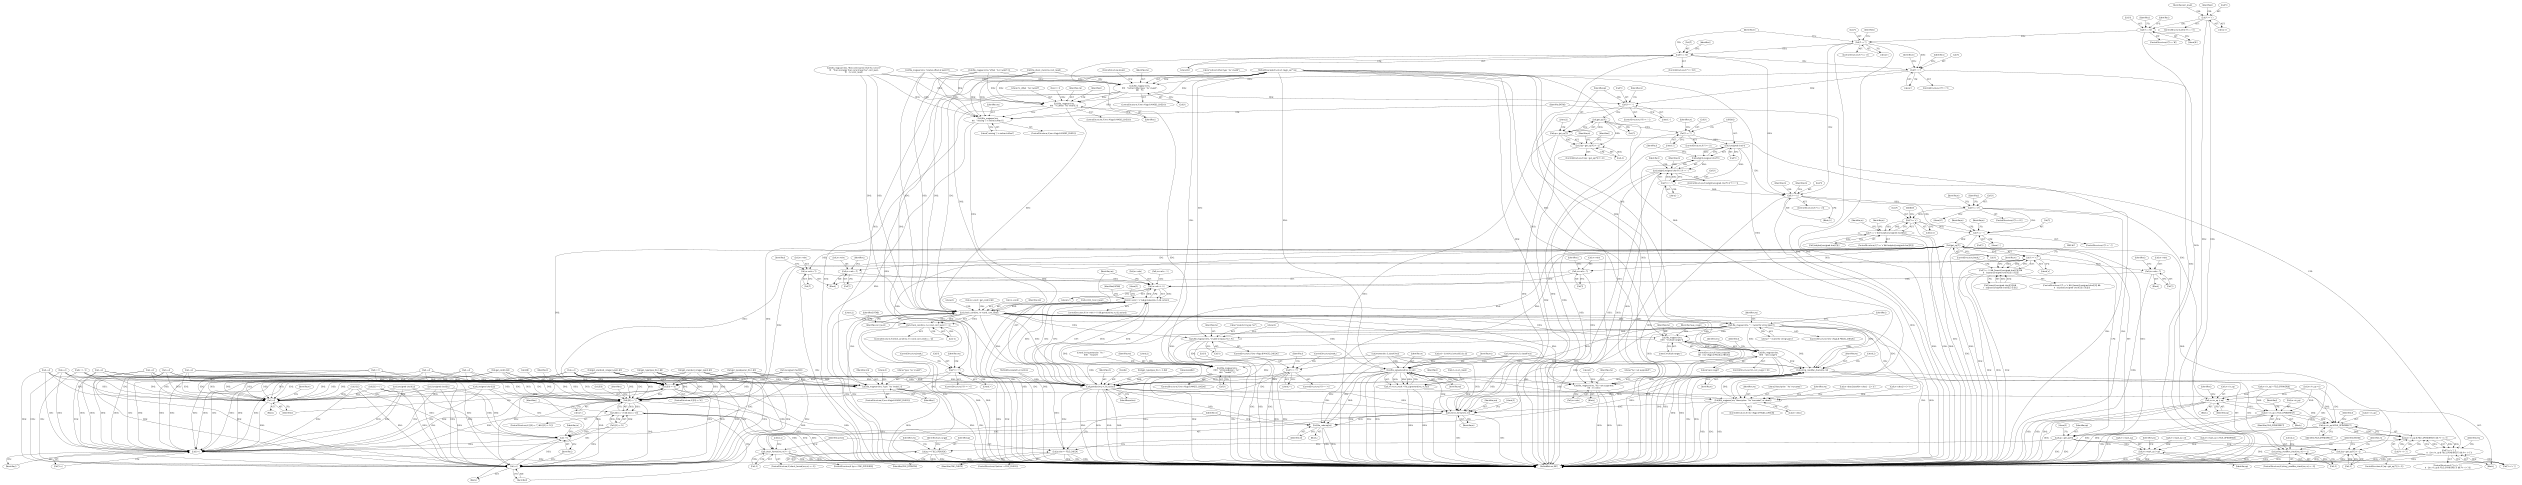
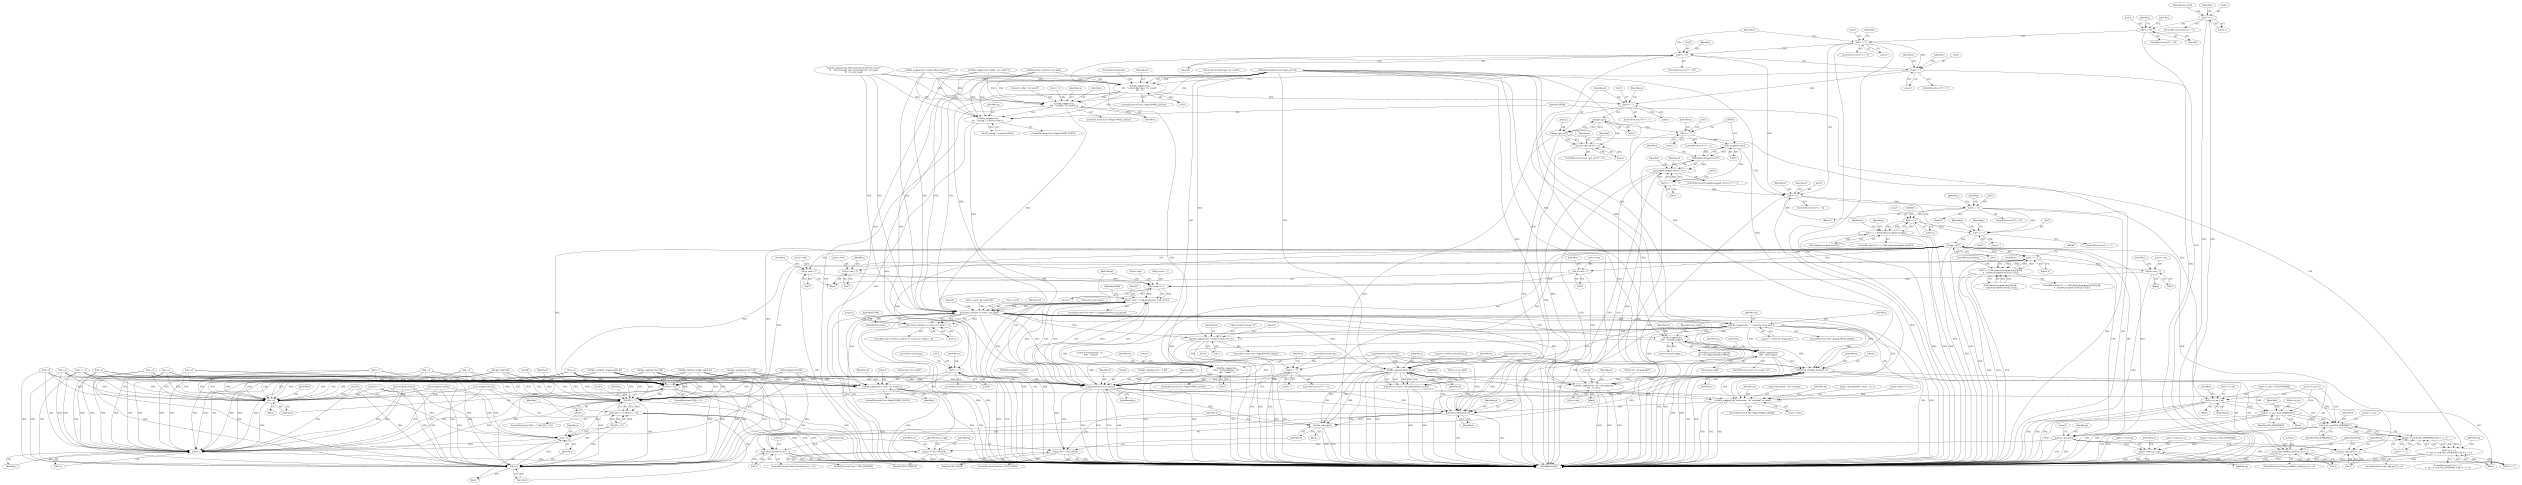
edge "(Call,*l == 'u')" -> "(Block,'u')": now "(Call,*l == 'd')" -> "(Block,'u')"
edge "(Call,(unsigned char)*l)" -> "(MethodReturn,RET)": removed, label "DDG:"
edge "(Call,m->reln != 'x' && getvalue(ms, m, &l, action))" -> "(Call,m->reln != 'x')": now "(Call,m->reln != 'x' && getvalue(ms, m, &l, action))" -> "(Call,check_cond(ms, m->cond, cont_level))"
edge "(Call,l = t - 1)" -> "(Call,l++)": added, label "DDG:"
